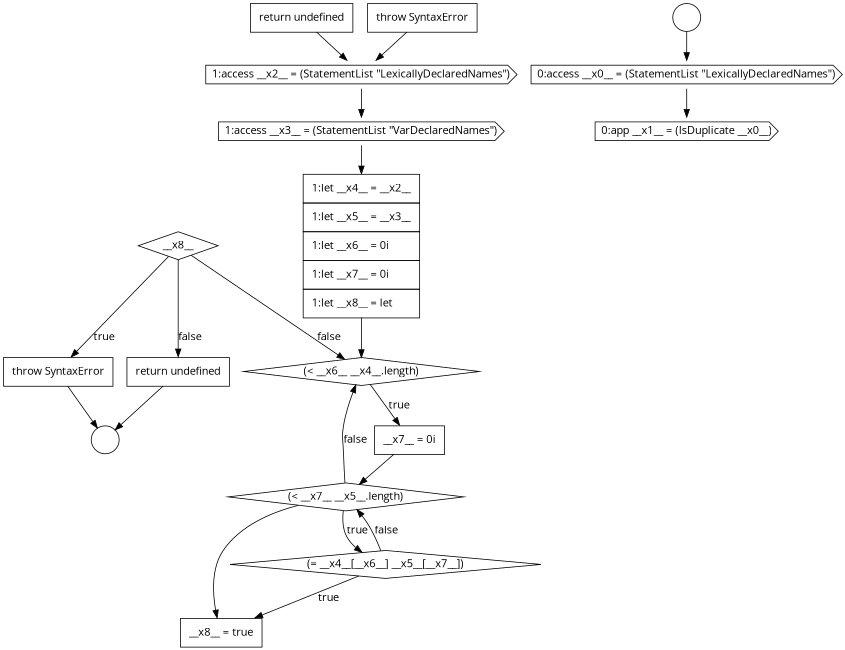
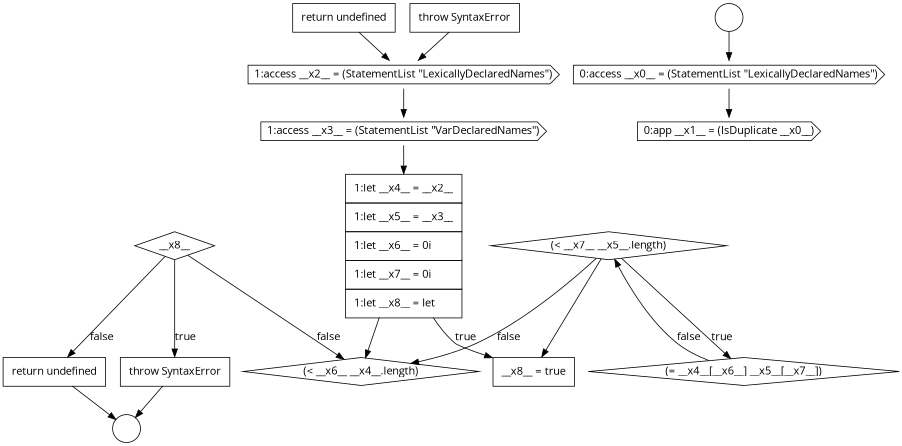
node "__x7__ = 0i": removed
edge "(= __x4__[__x6__] __x5__[__x7__])" -> "__x8__ = true": now "1:let __x4__ = __x2__" -> "__x8__ = true"
